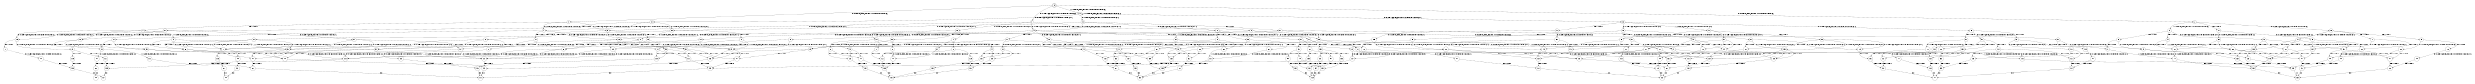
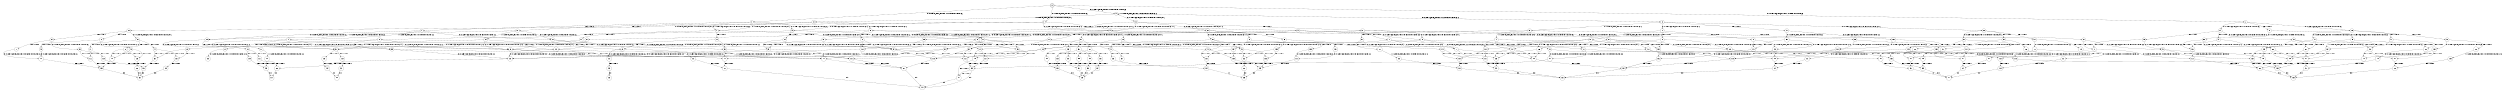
edge "149" -> "203": added, label "TERMINATE !1"
edge "123" -> "184": now "183" -> "184"
node "198": removed
